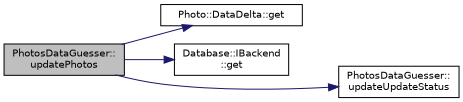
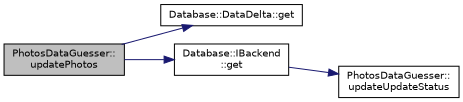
node "Photo::DataDelta::get": label "Photo::DataDelta::get" -> "Database::DataDelta::get"
edge "PhotosDataGuesser:: updatePhotos" -> "PhotosDataGuesser:: updateUpdateStatus": now "Database::IBackend ::get" -> "PhotosDataGuesser:: updateUpdateStatus"
